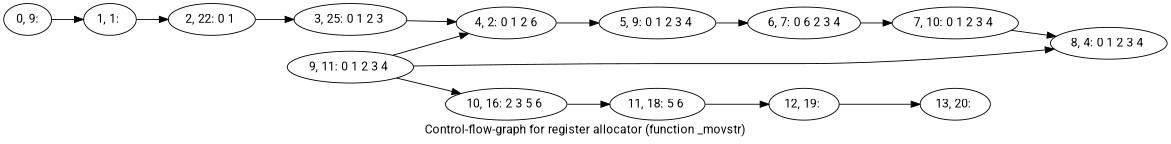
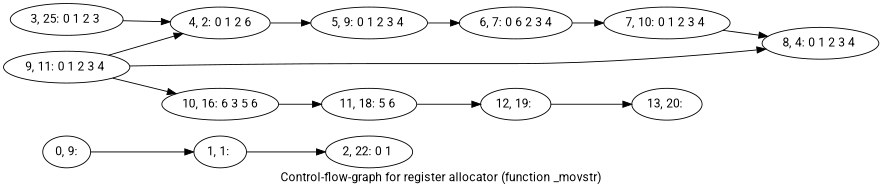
edge "2, 22: 0 1" -> "3, 25: 0 1 2 3": removed
node "10, 16: 2 3 5 6": label "10, 16: 2 3 5 6" -> "10, 16: 6 3 5 6"
